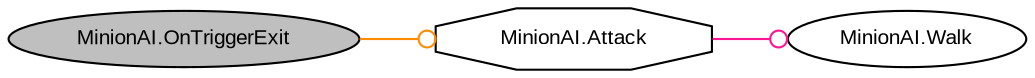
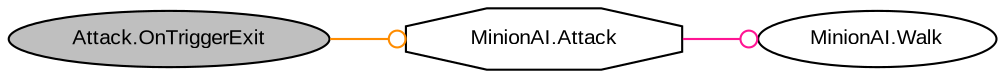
node "MinionAI.OnTriggerExit": label "MinionAI.OnTriggerExit" -> "Attack.OnTriggerExit"
